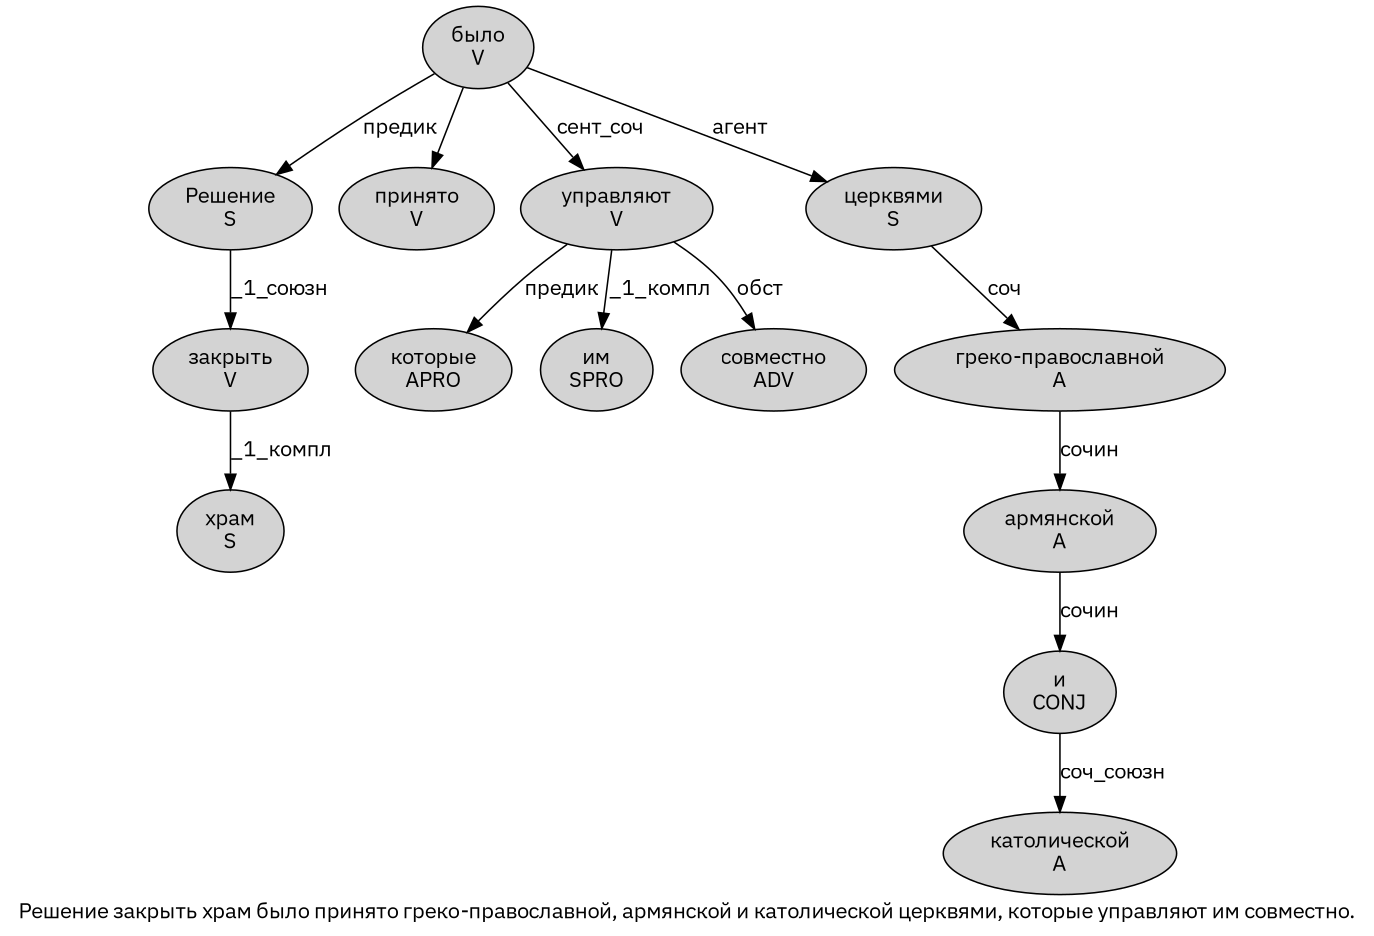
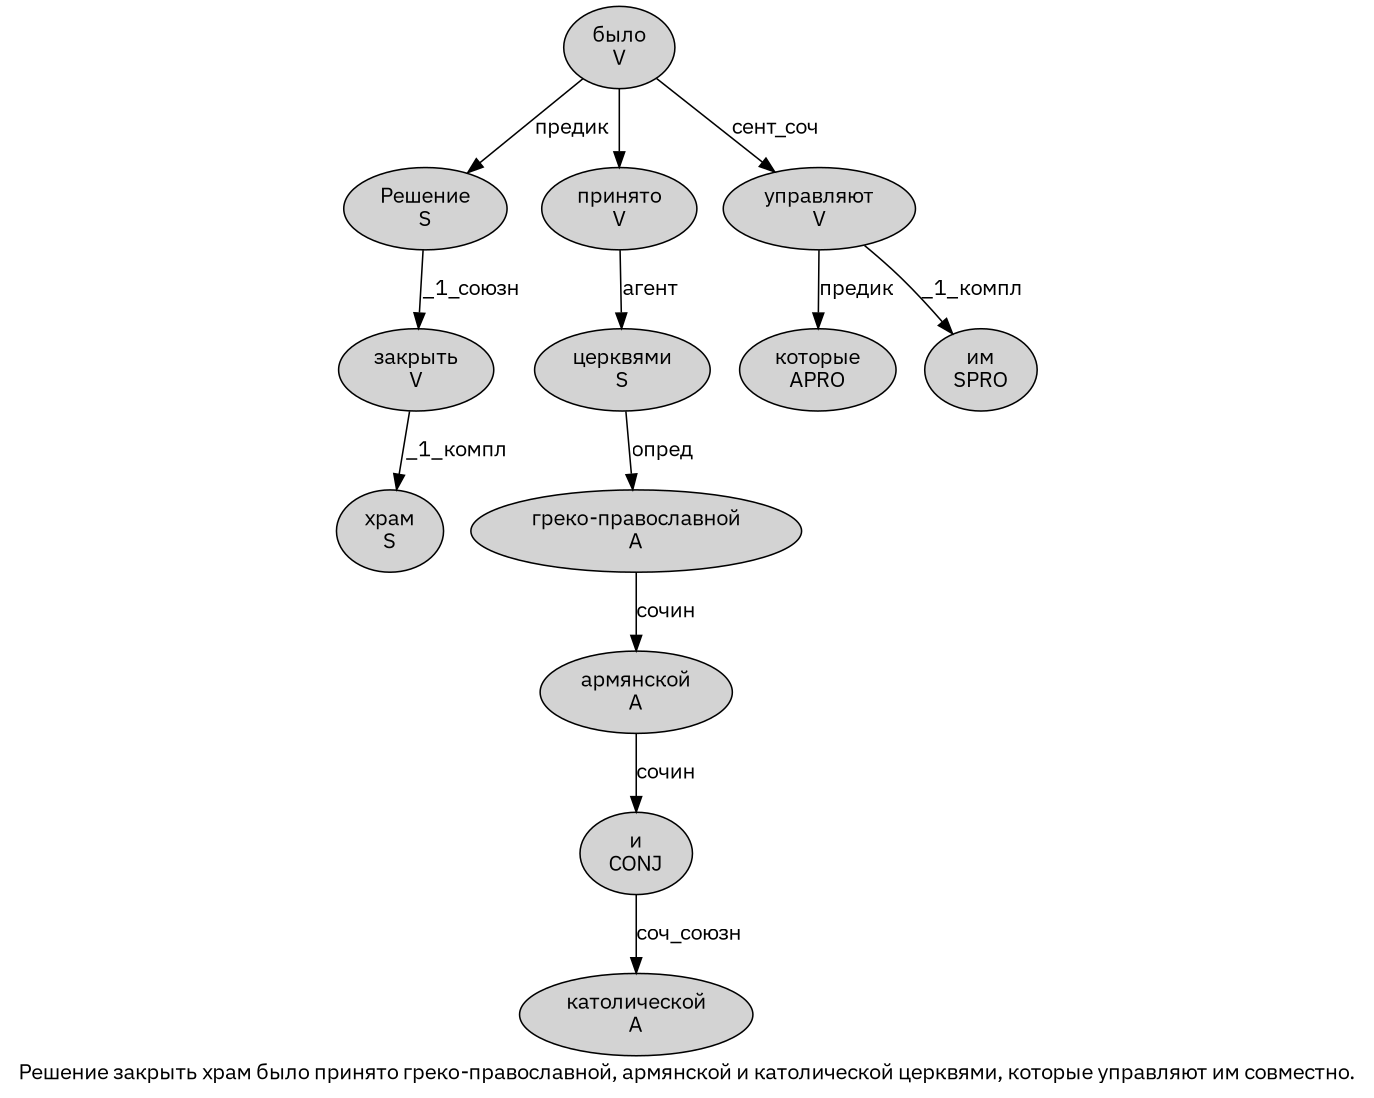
edge "было V" -> "церквями S": now "принято V" -> "церквями S"
edge "церквями S" -> "греко-православной A": label "соч" -> "опред"
node "совместно ADV": removed
